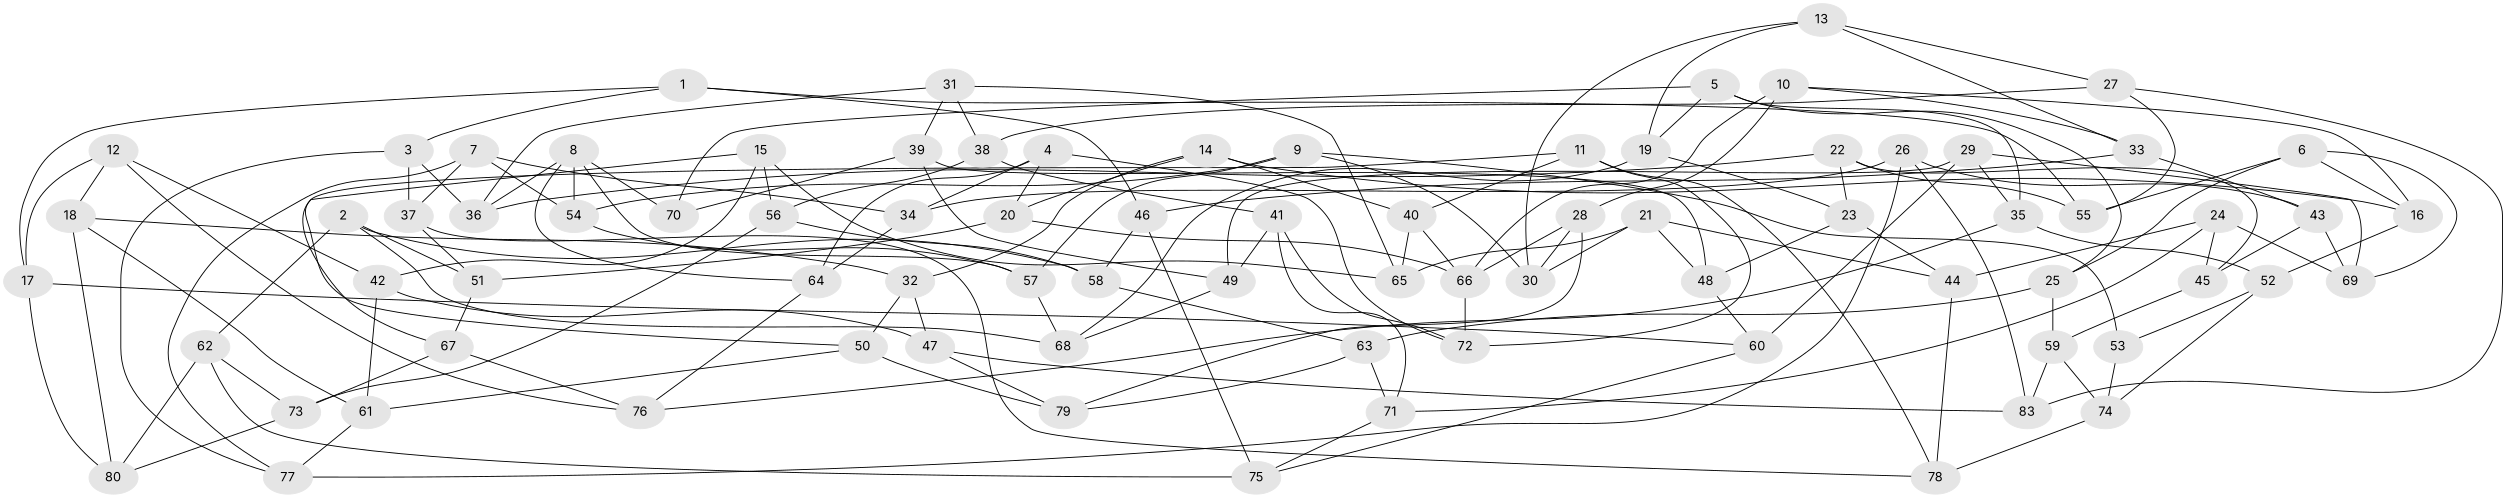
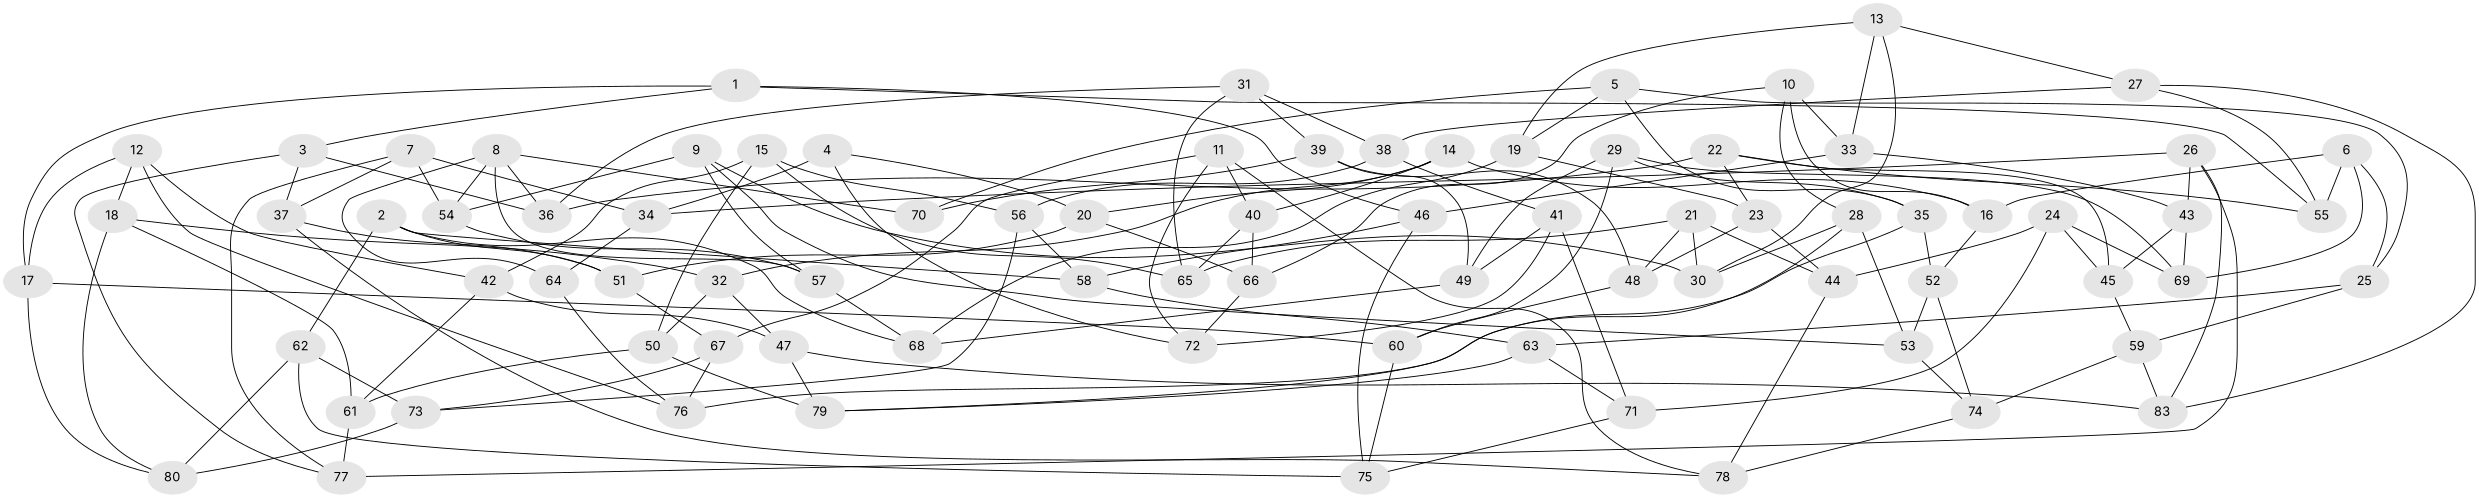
edge "4" -- "64": removed
edge "28" -- "66": now "28" -- "53"
